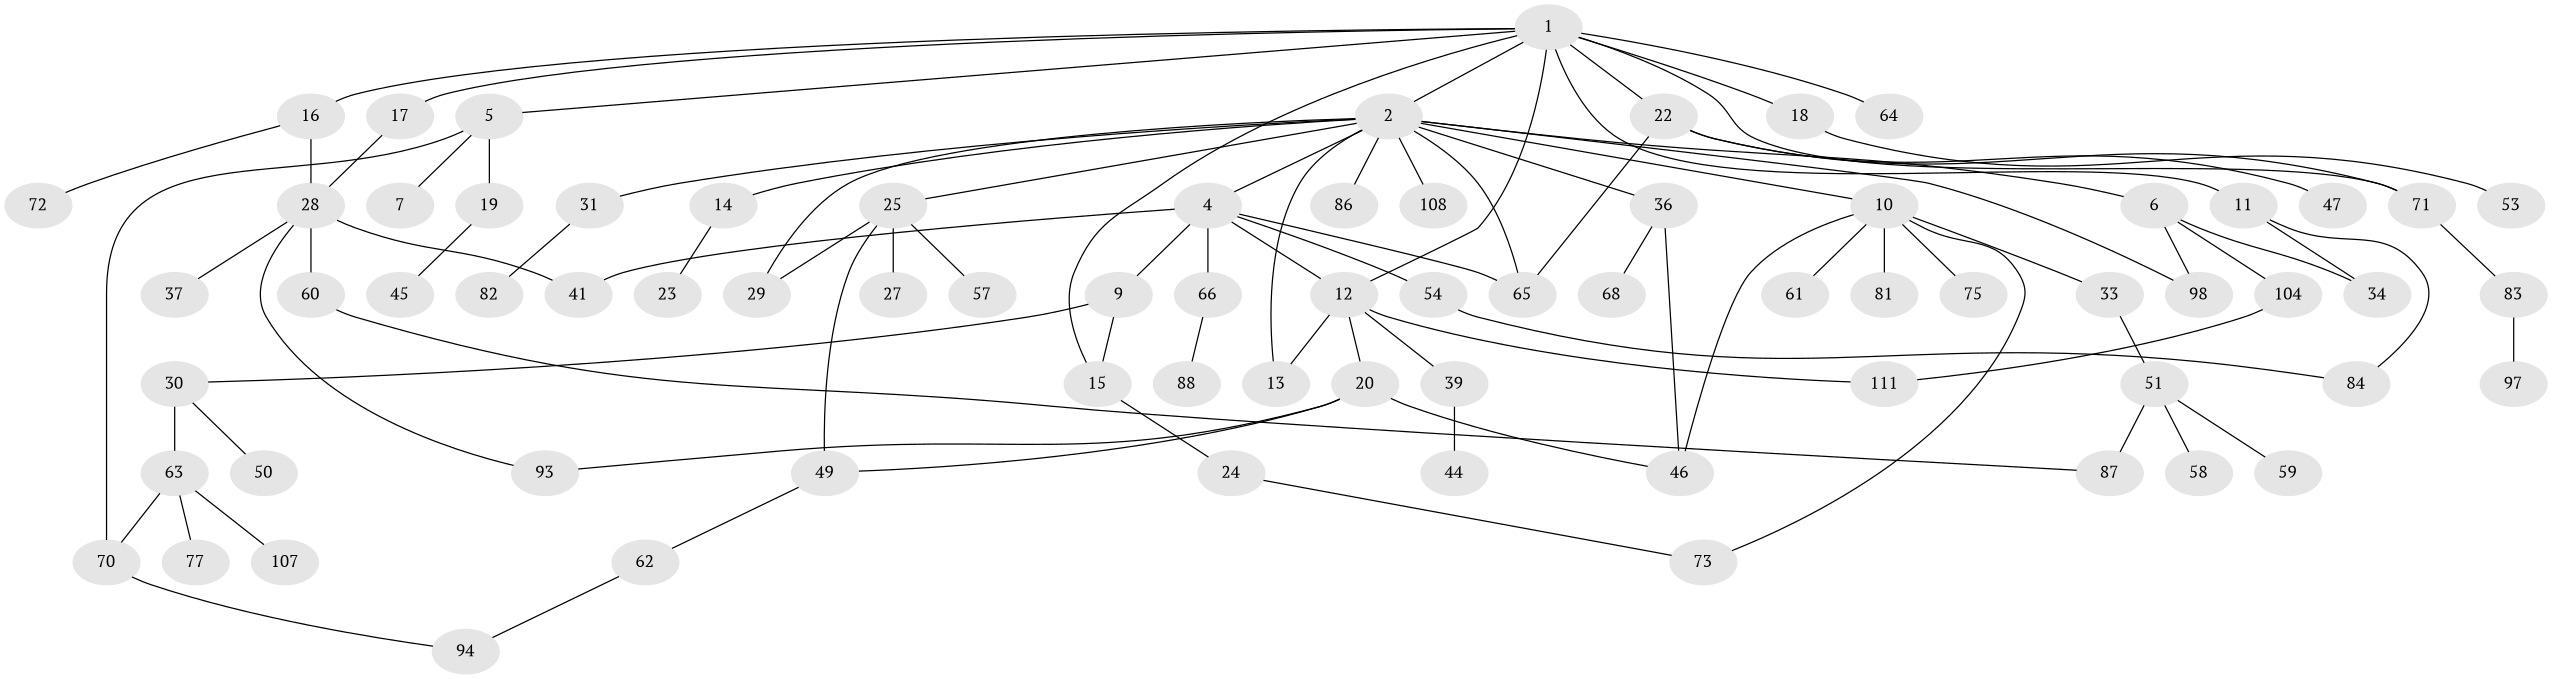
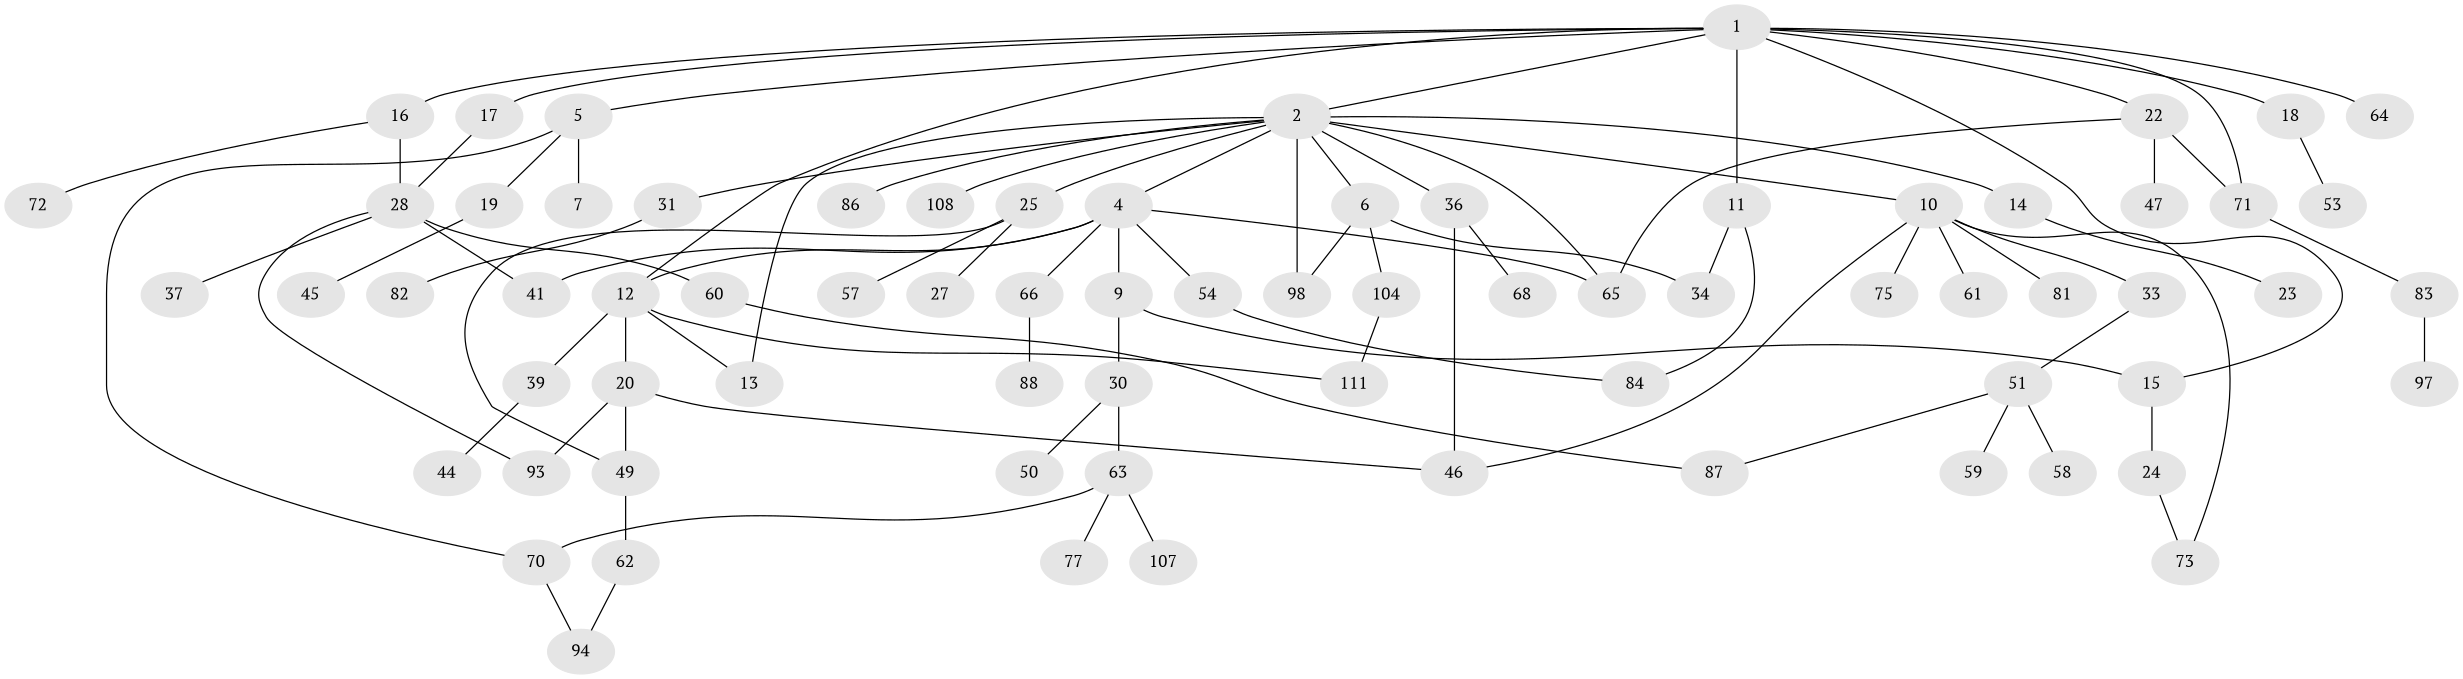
node "29": removed
